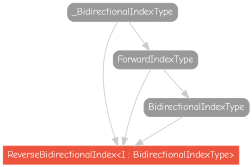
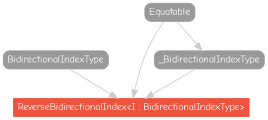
node "Equatable": added
node "ForwardIndexType": removed
